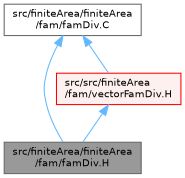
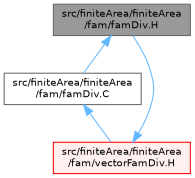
node "src/src/finiteArea /fam/vectorFamDiv.H": label "src/src/finiteArea /fam/vectorFamDiv.H" -> "src/finiteArea/finiteArea /fam/vectorFamDiv.H"
edge "src/finiteArea/finiteArea /fam/famDiv.H" -> "src/finiteArea/finiteArea /fam/famDiv.C": reversed
